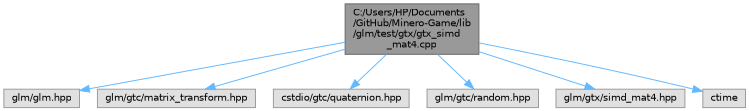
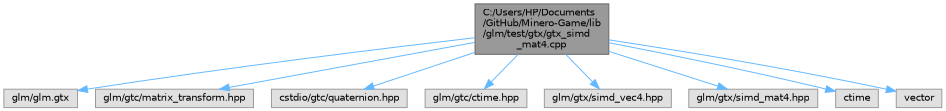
node "glm/glm.hpp": label "glm/glm.hpp" -> "glm/glm.gtx"
node "glm/gtc/random.hpp": label "glm/gtc/random.hpp" -> "glm/gtc/ctime.hpp"
node "glm/gtx/simd_vec4.hpp": added
node "vector": added
